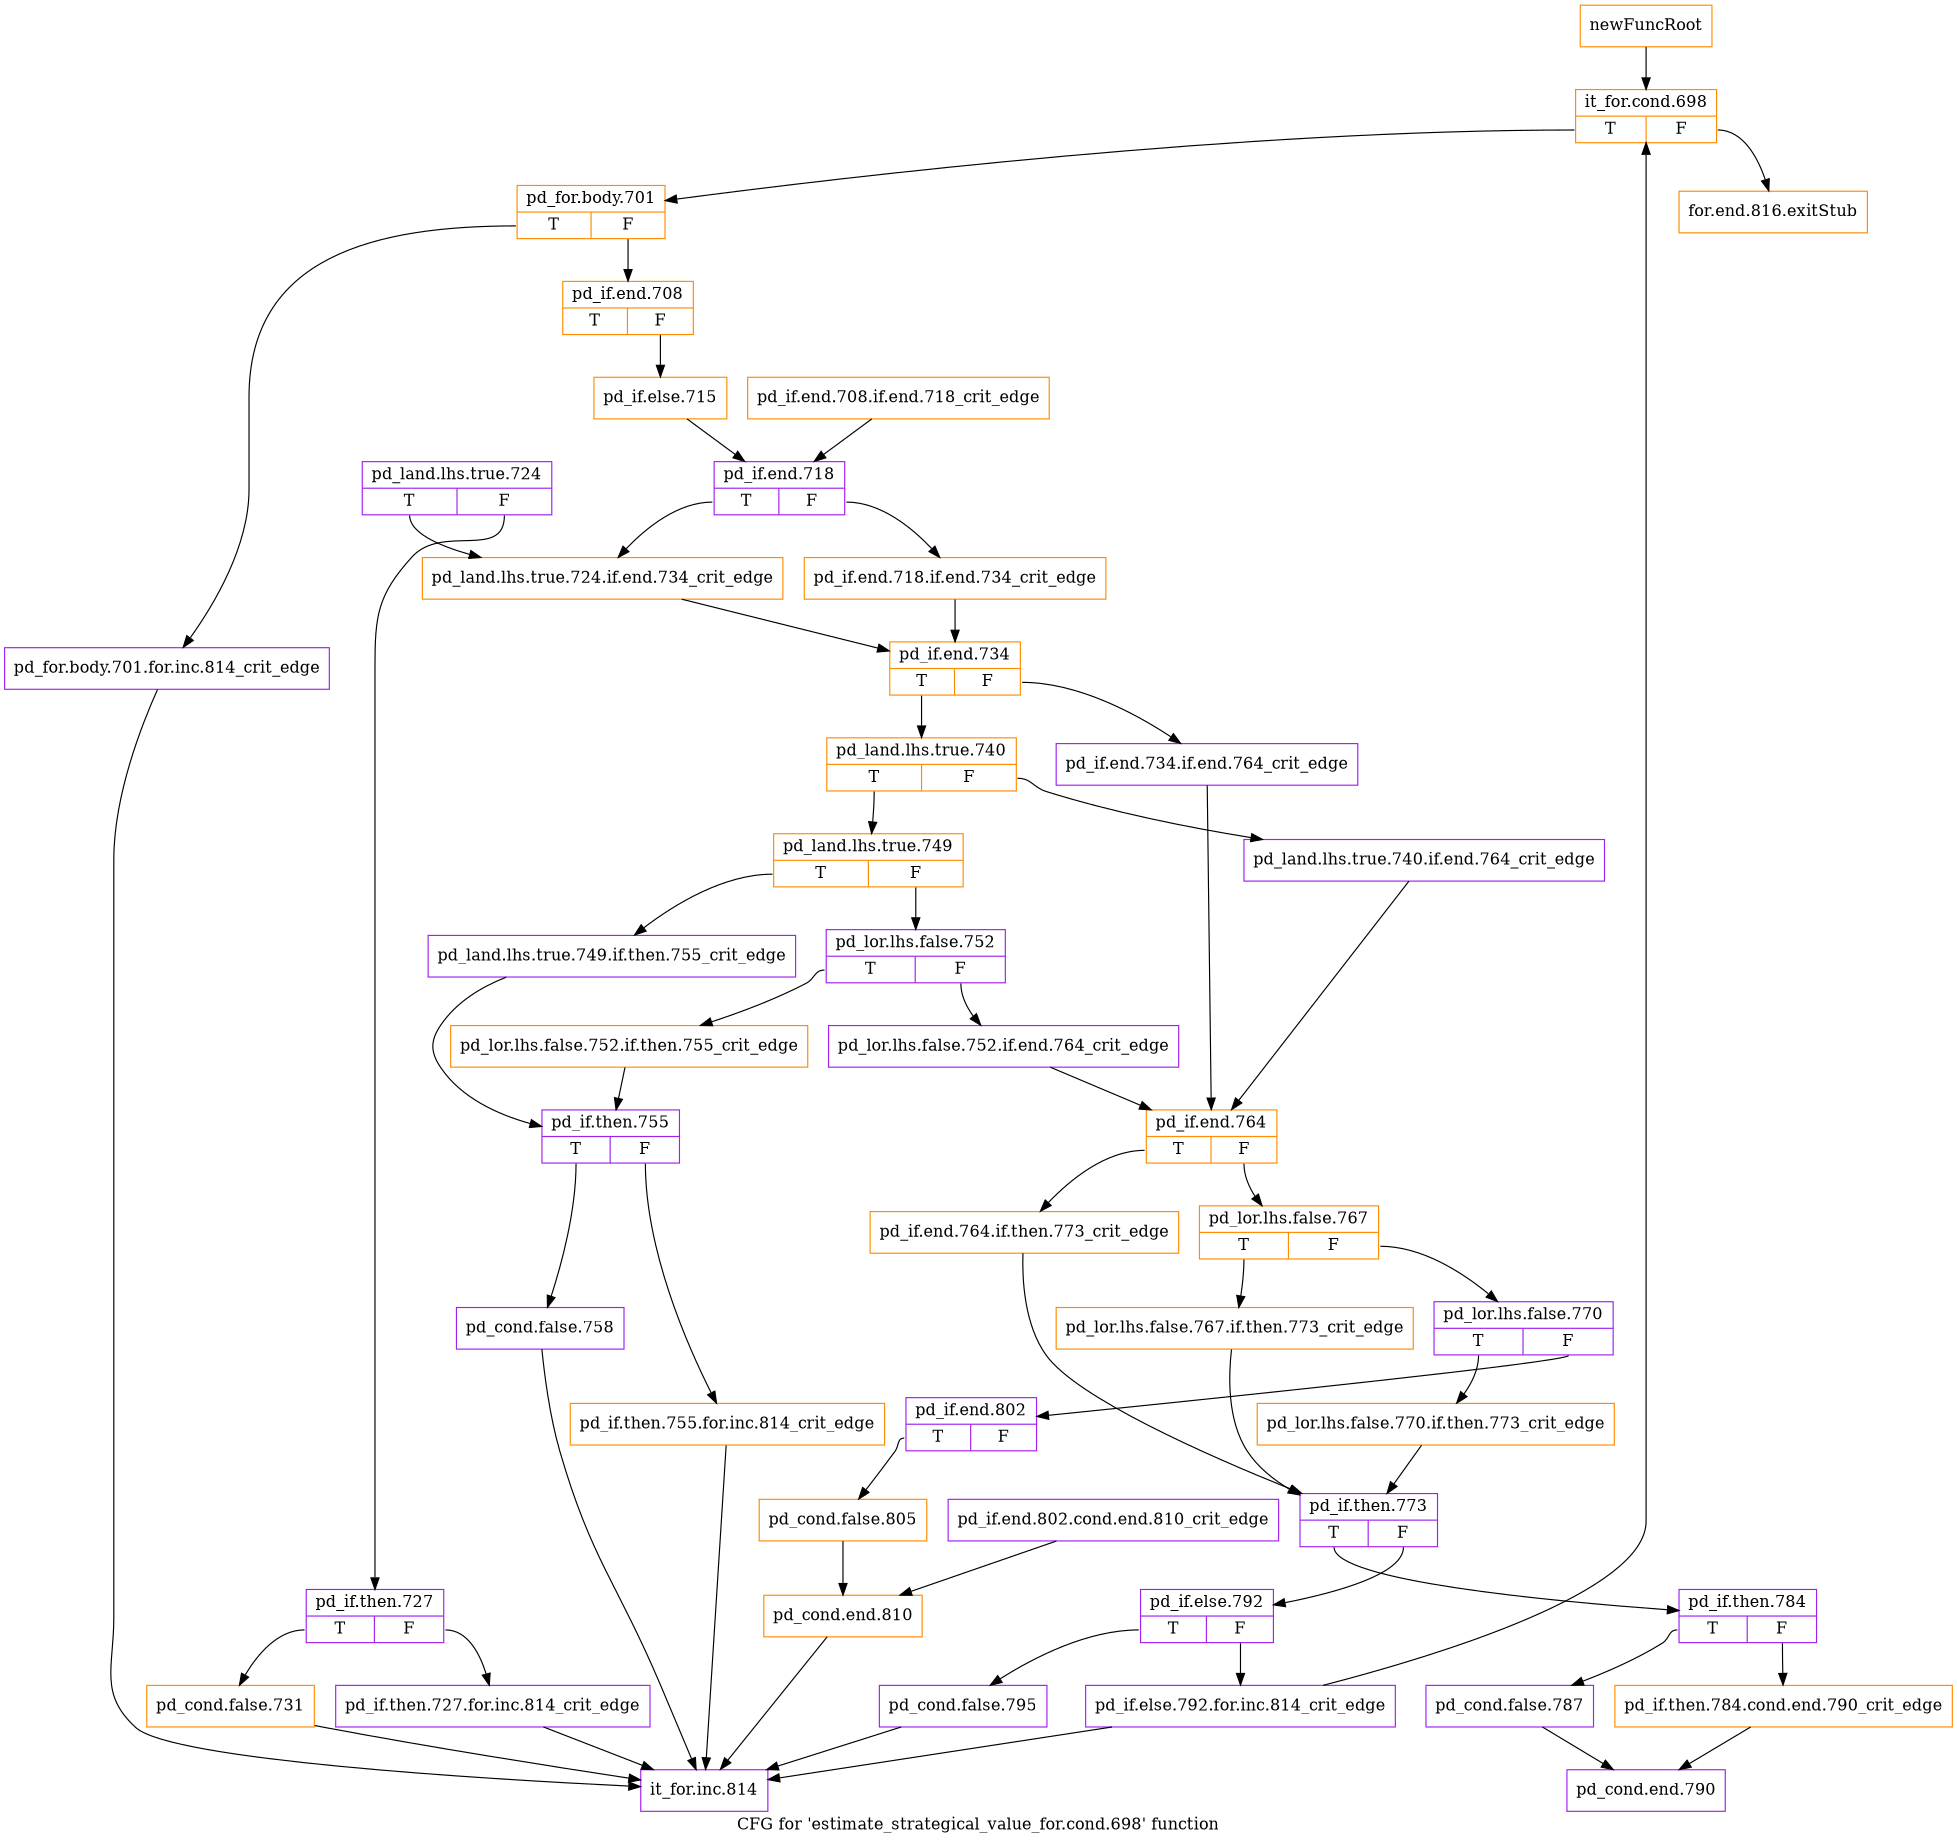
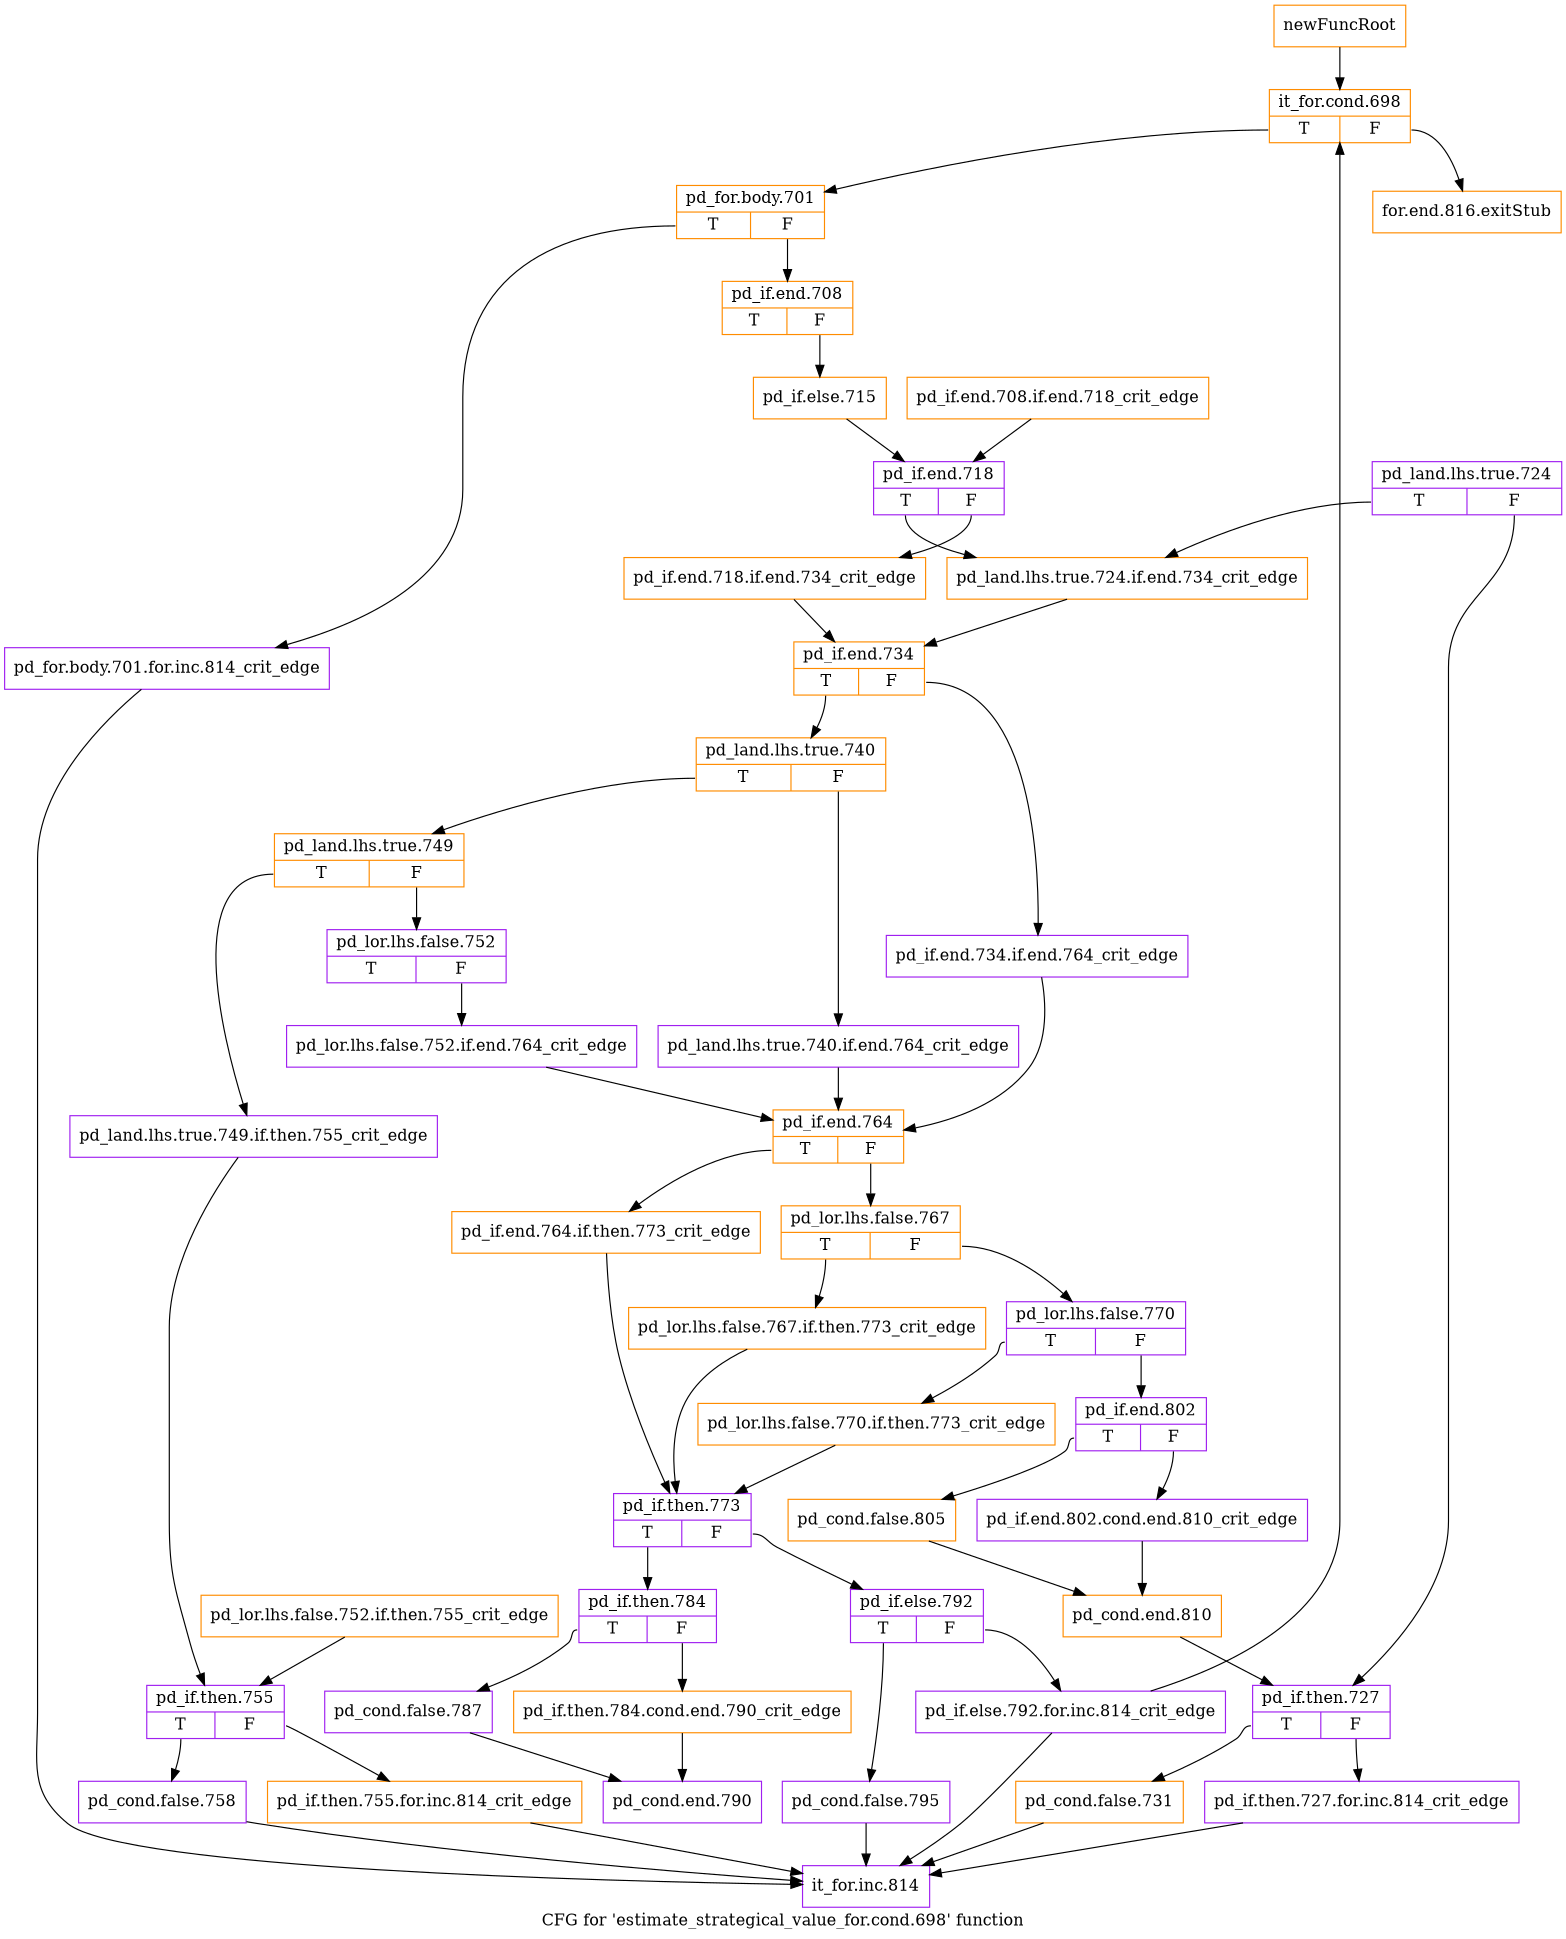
edge "pd_lor.lhs.false.752" -> "pd_lor.lhs.false.752.if.then.755_crit_edge": removed
edge "pd_if.end.802" -> "pd_if.end.802.cond.end.810_crit_edge": added
edge "pd_cond.end.810" -> "it_for.inc.814": now "pd_cond.end.810" -> "pd_if.then.727"
